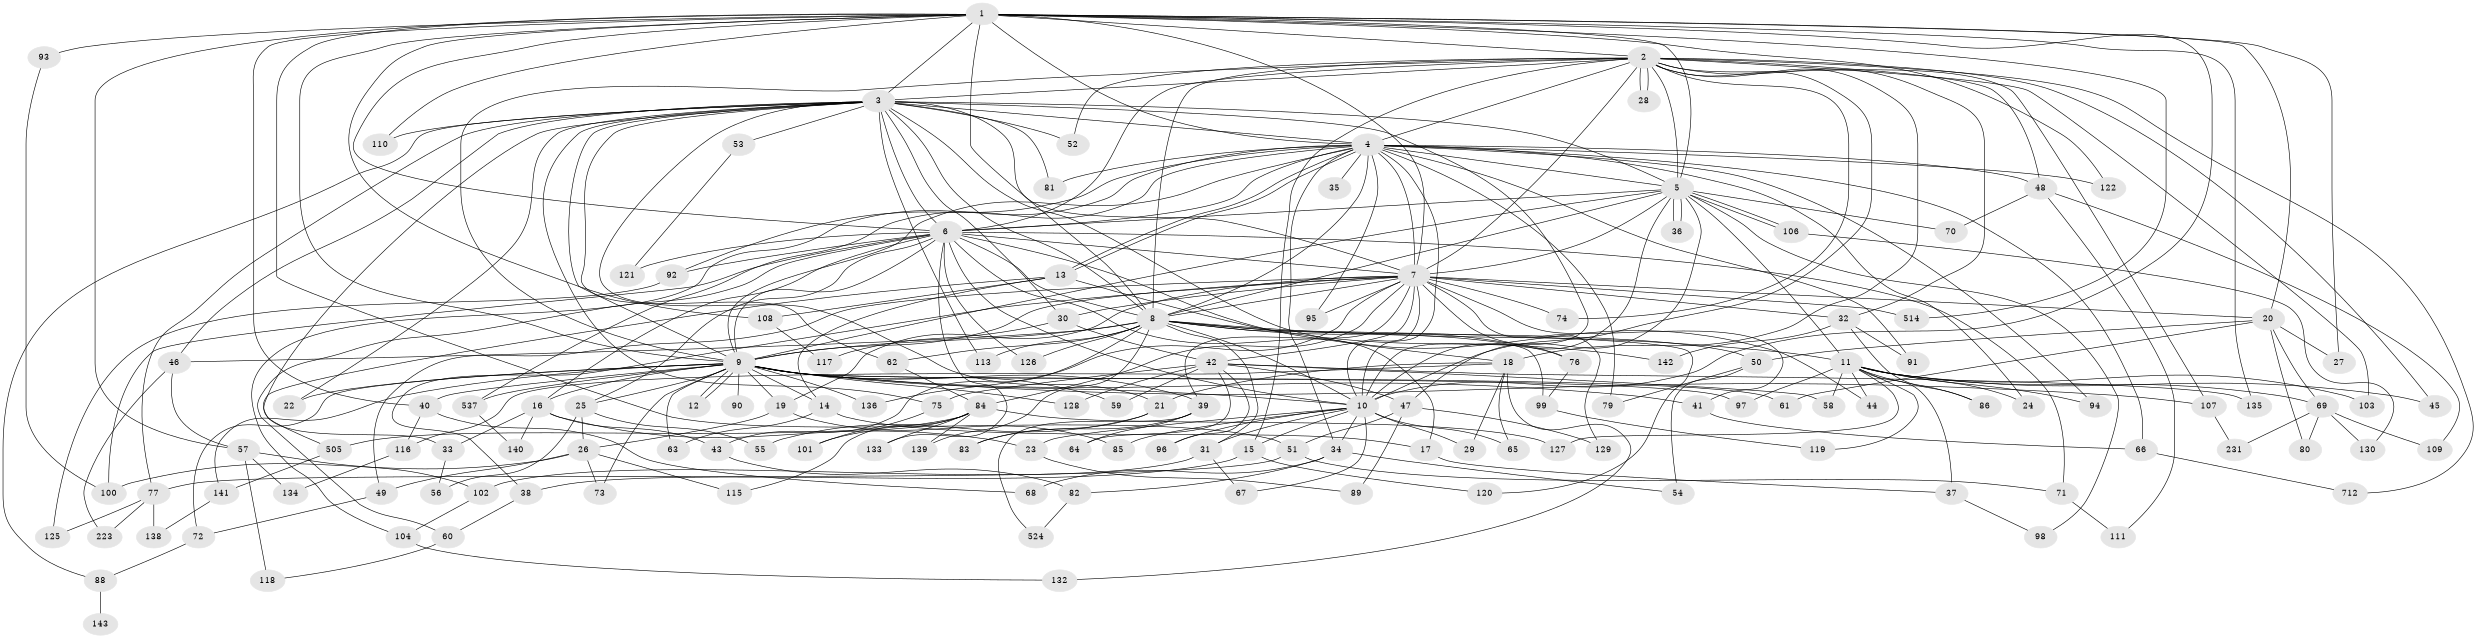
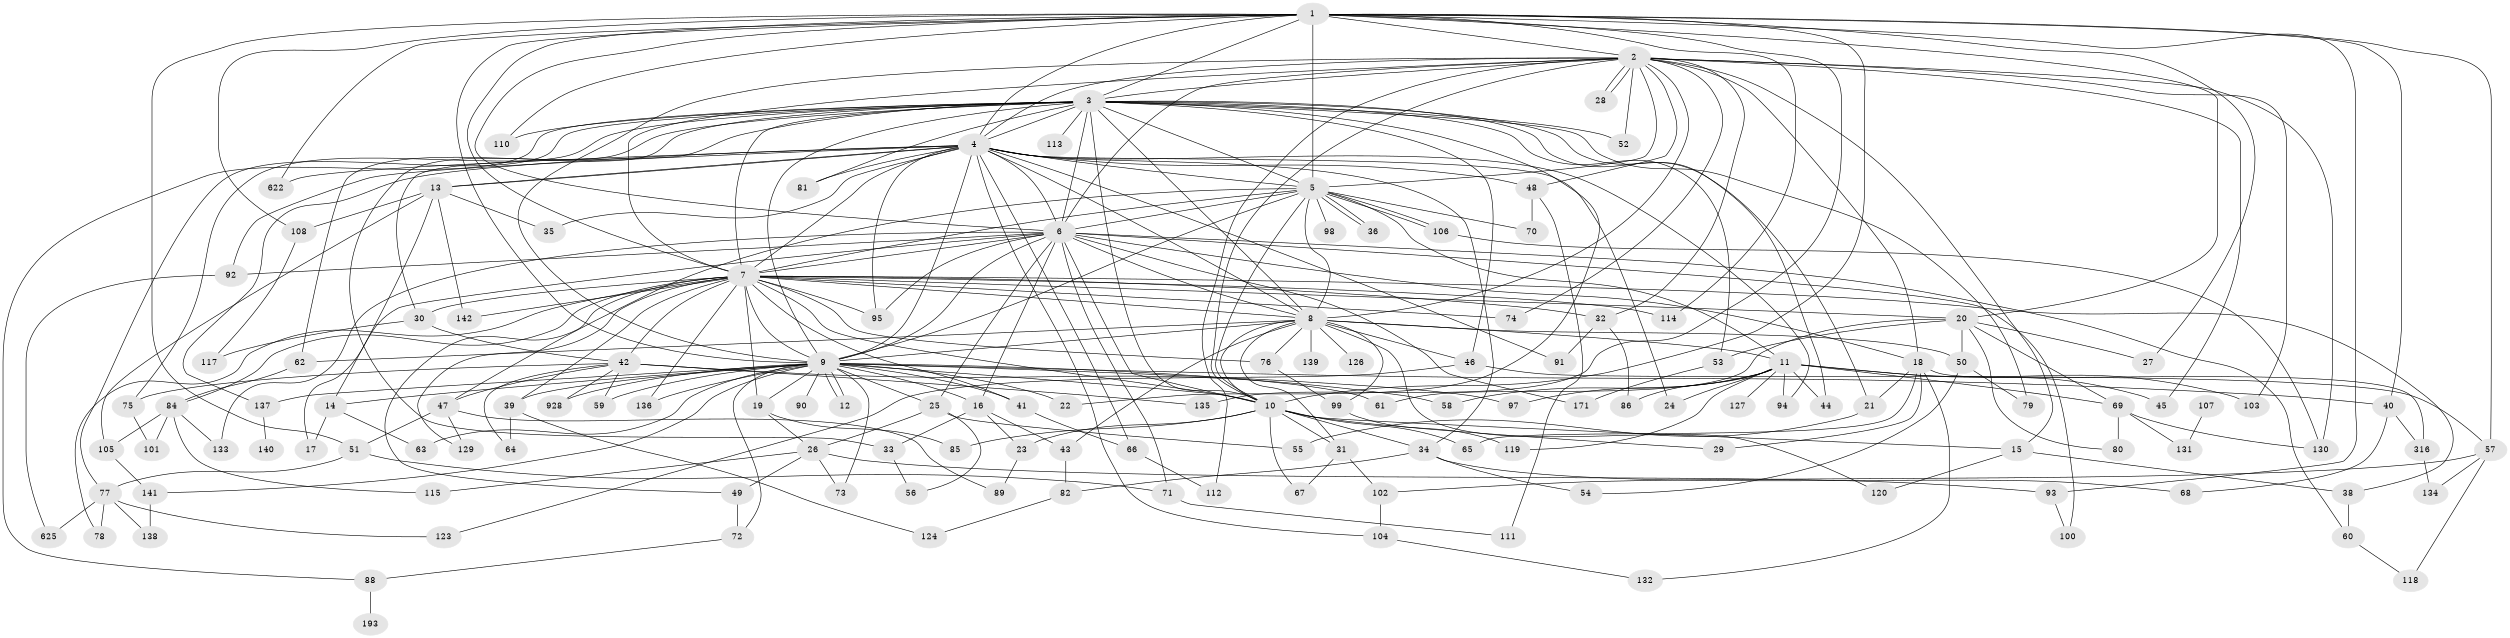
edge "2" -- "107": now "2" -- "130"
edge "1" -- "8": removed
node "122": label "122" -> "622"
edge "13" -- "35": added
edge "4" -- "79": now "3" -- "79"
edge "4" -- "10": removed
node "121": label "121" -> "171"
edge "6" -- "126": now "6" -- "95"
node "514": label "514" -> "114"
edge "20" -- "53": added
edge "8" -- "113": removed
edge "32" -- "142": now "7" -- "142"
edge "9" -- "107": removed
node "537": label "537" -> "137"
node "128": label "128" -> "928"
edge "84" -- "139": removed
edge "16" -- "140": removed
edge "84" -- "127": removed
node "505": label "505" -> "105"
node "116": label "116" -> "316"
node "83": removed
node "96": removed
node "231": label "231" -> "131"
node "109": removed
edge "26" -- "100": now "26" -- "93"
node "37": removed
node "712": label "712" -> "112"
node "125": label "125" -> "625"
node "78": added
node "223": label "223" -> "123"
node "524": label "524" -> "124"
node "143": label "143" -> "193"
